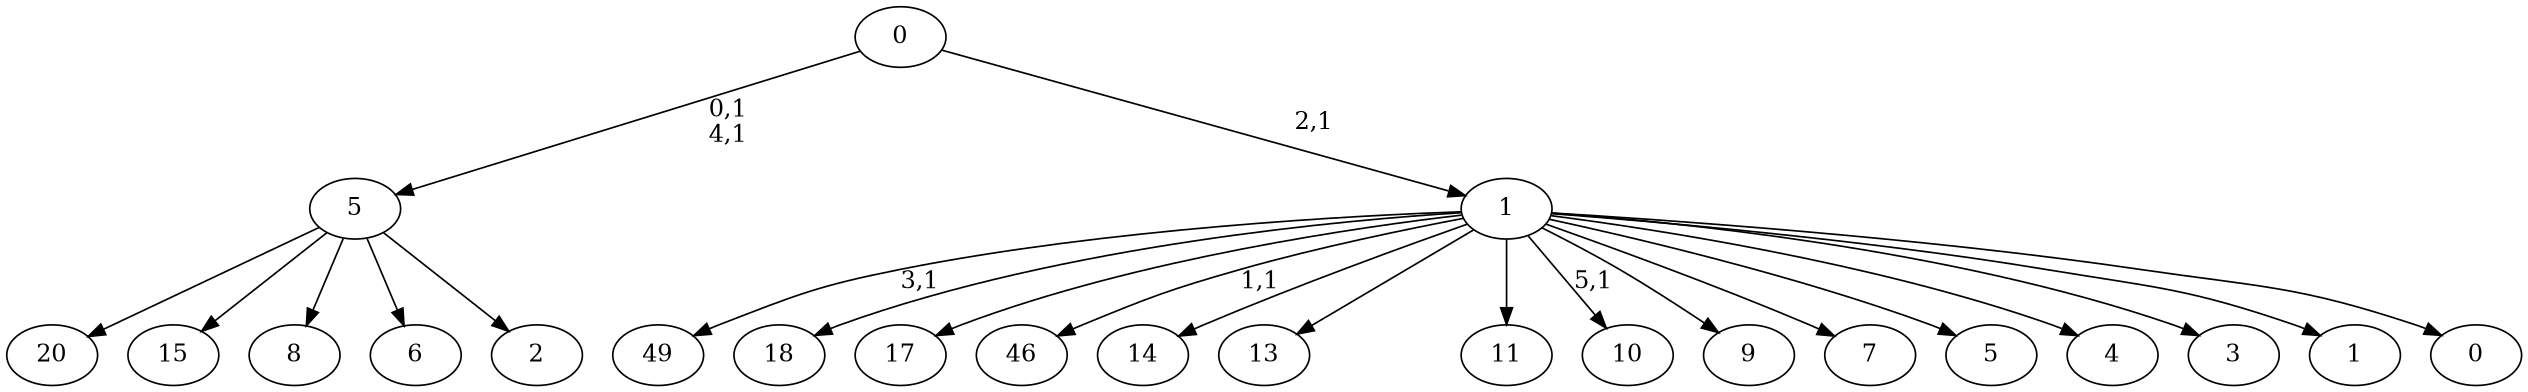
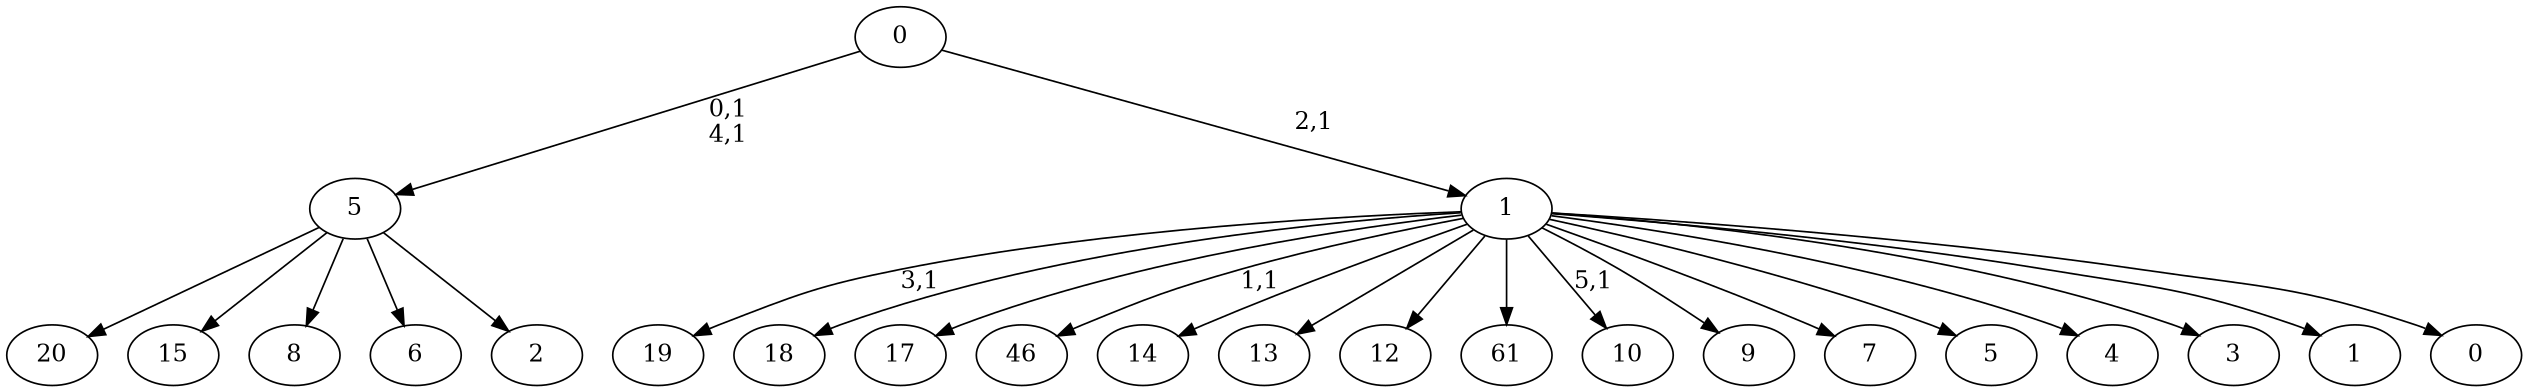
node "49": label "49" -> "19"
node "12": added
node "11": label "11" -> "61"
